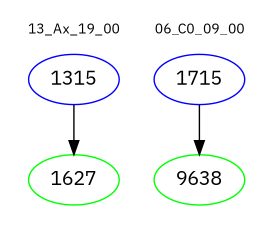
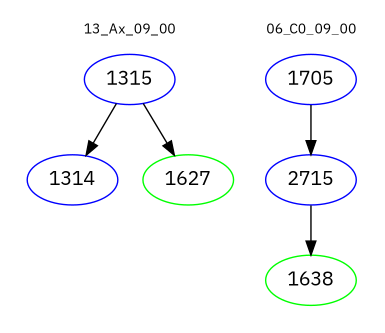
cluster "13_Ax_19_00": label "13_Ax_19_00" -> "13_Ax_09_00"
node "1715": label "1715" -> "2715"
node "1705": added
node "1314": added
node "9638": label "9638" -> "1638"
